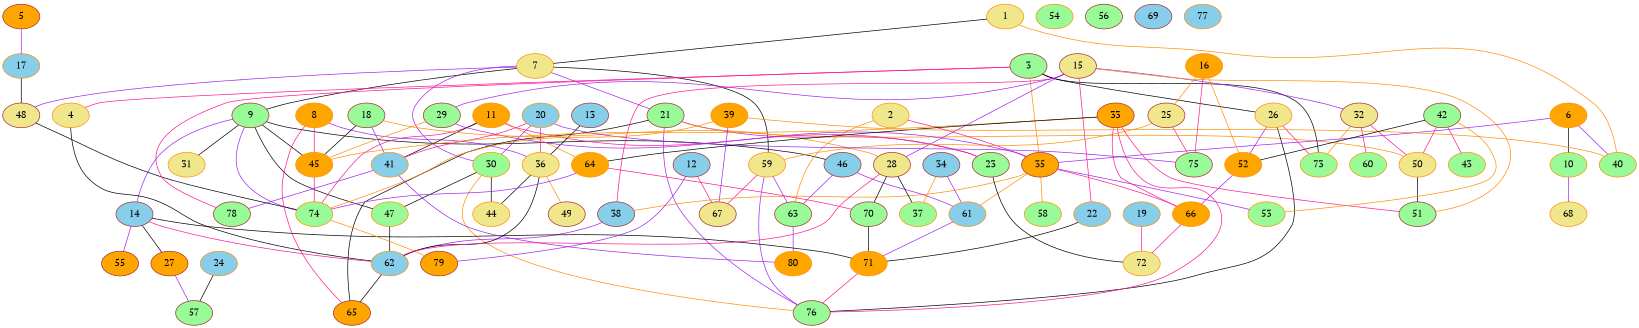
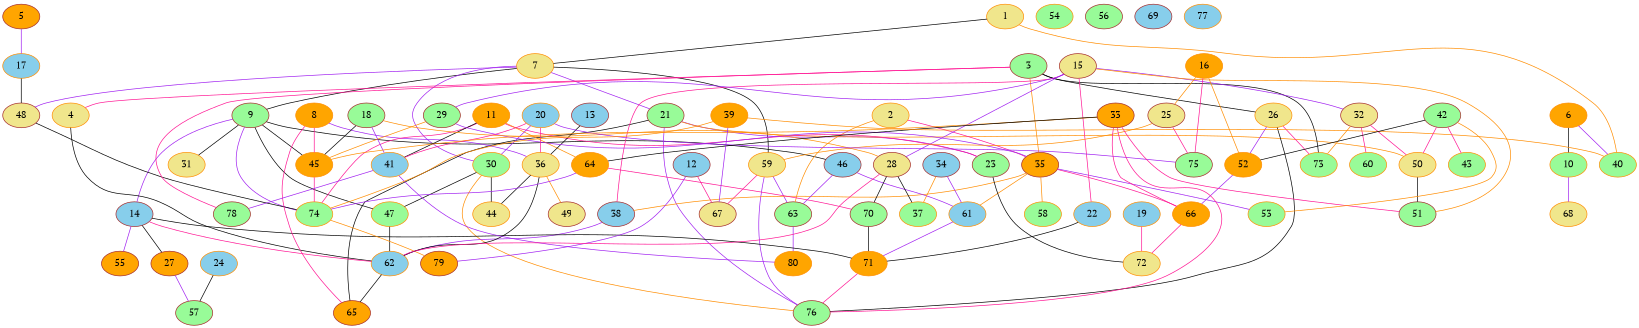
edge "6" -- "35": removed
